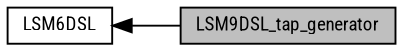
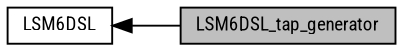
node "LSM9DSL_tap_generator": label "LSM9DSL_tap_generator" -> "LSM6DSL_tap_generator"
